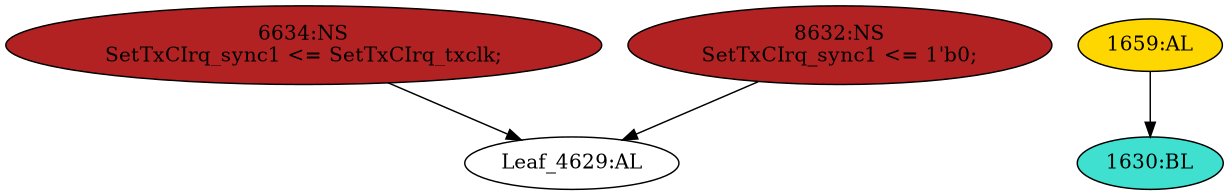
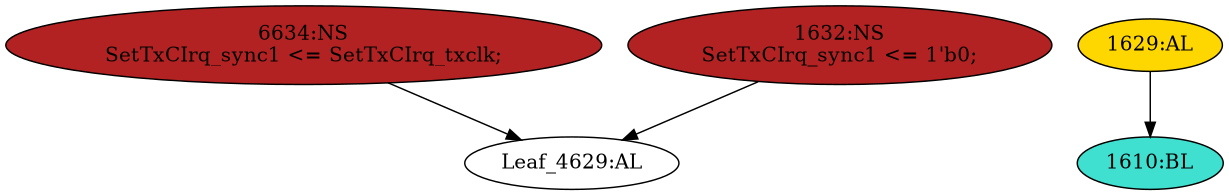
node "8632:NS SetTxCIrq_sync1 <= 1'b0;": label "8632:NS SetTxCIrq_sync1 <= 1'b0;" -> "1632:NS SetTxCIrq_sync1 <= 1'b0;"
node "1659:AL": label "1659:AL" -> "1629:AL"
node "1630:BL": label "1630:BL" -> "1610:BL"
